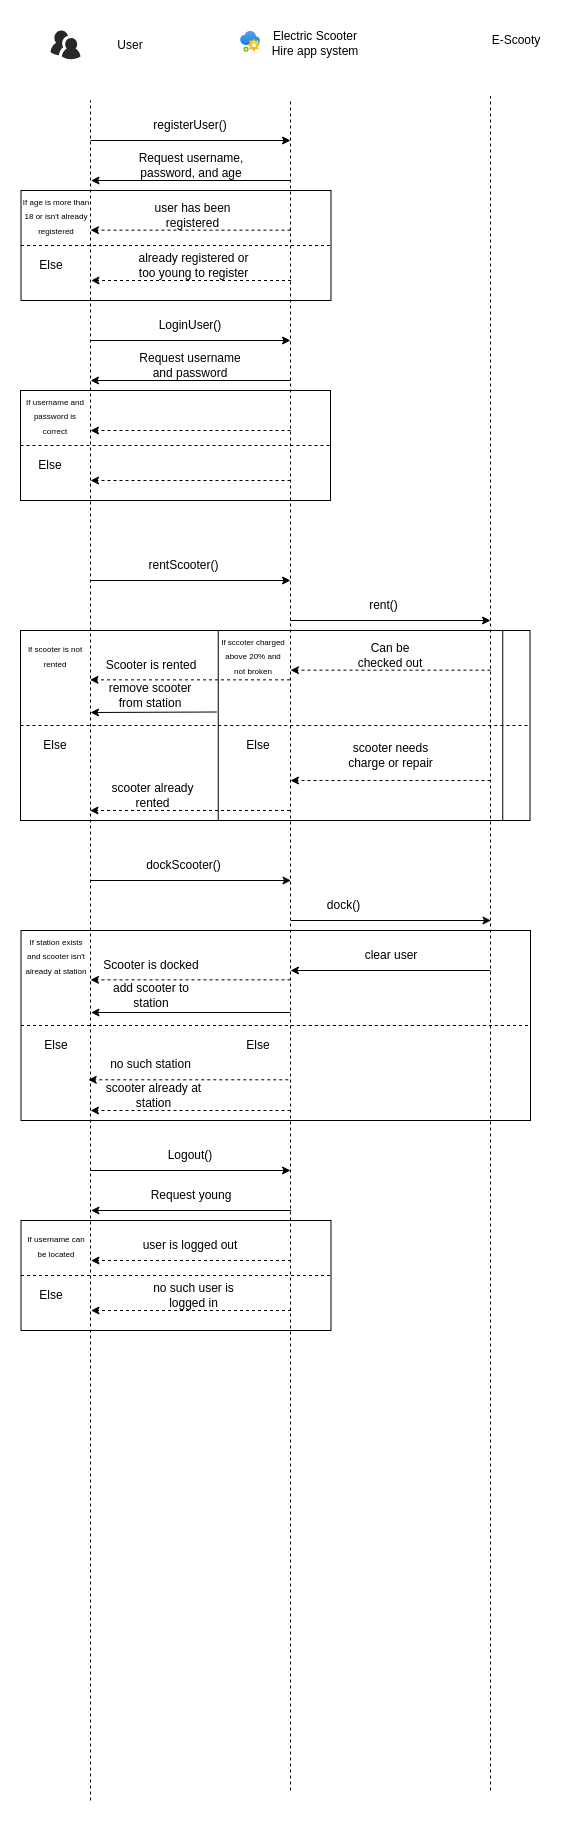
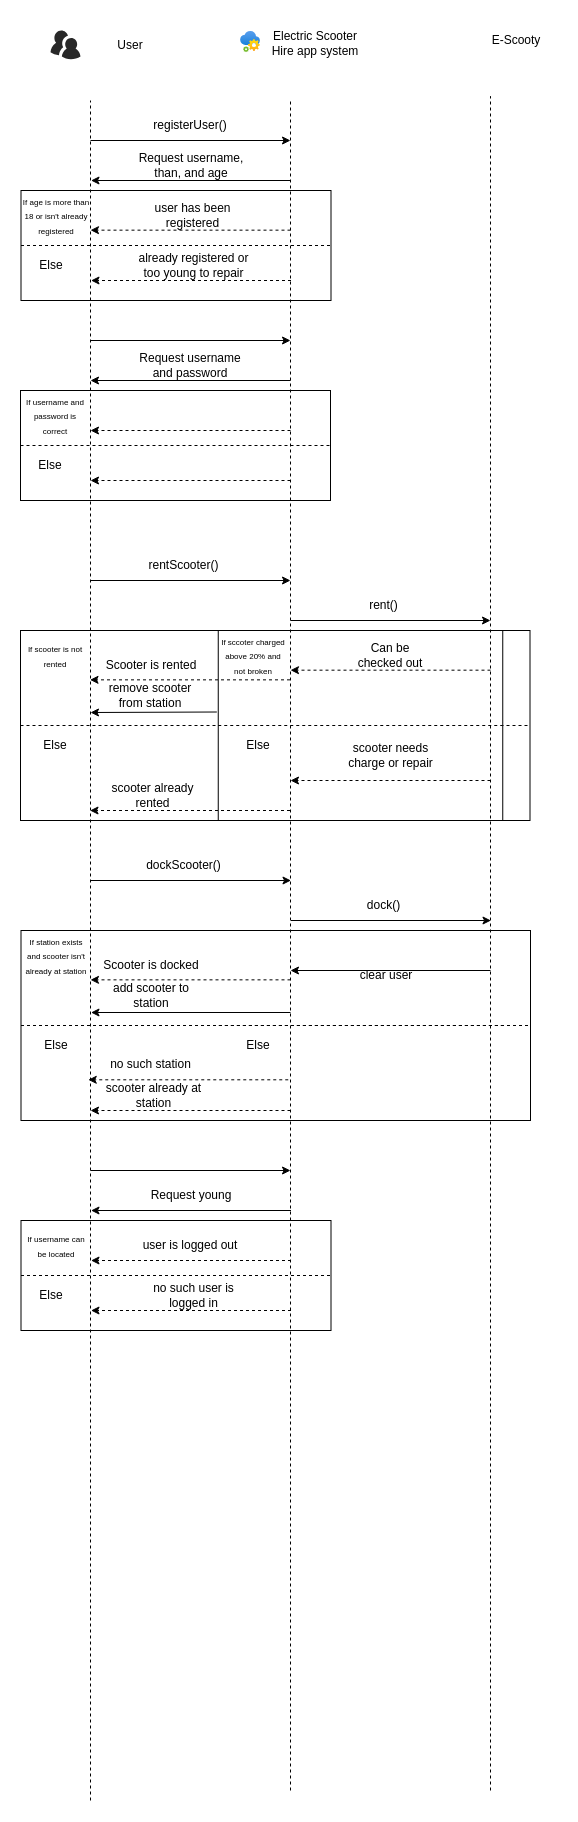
node "Request username, password, and age": label "Request username, password, and age" -> "Request username, than, and age"
node "already registered or too young to register": label "already registered or too young to register" -> "already registered or too young to repair"
node "LoginUser()": removed
node "dock()": moved (344, 906) -> (384, 906)
node "clear user": moved (391, 956) -> (386, 976)
node "Logout()": removed
